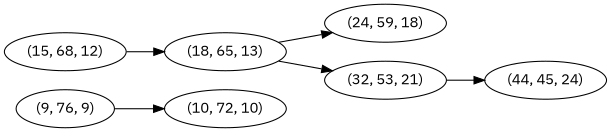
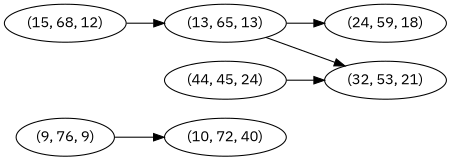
node "(18, 65, 13)": label "(18, 65, 13)" -> "(13, 65, 13)"
edge "(32, 53, 21)" -> "(44, 45, 24)": reversed
node "(10, 72, 10)": label "(10, 72, 10)" -> "(10, 72, 40)"
